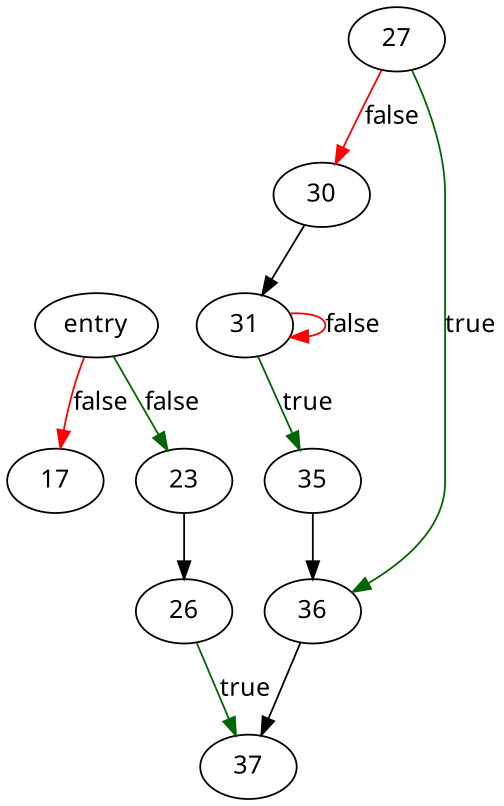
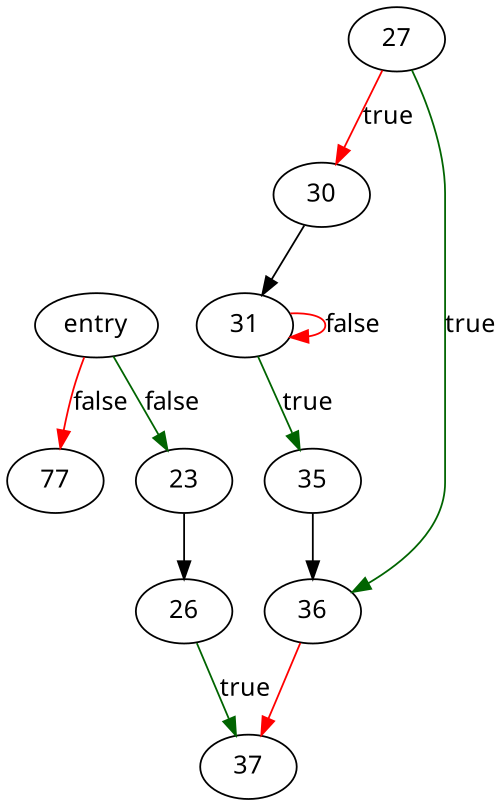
edge "27" -> "30": label "false" -> "true"
node "17": label "17" -> "77"
edge "36" -> "37": color black -> red
